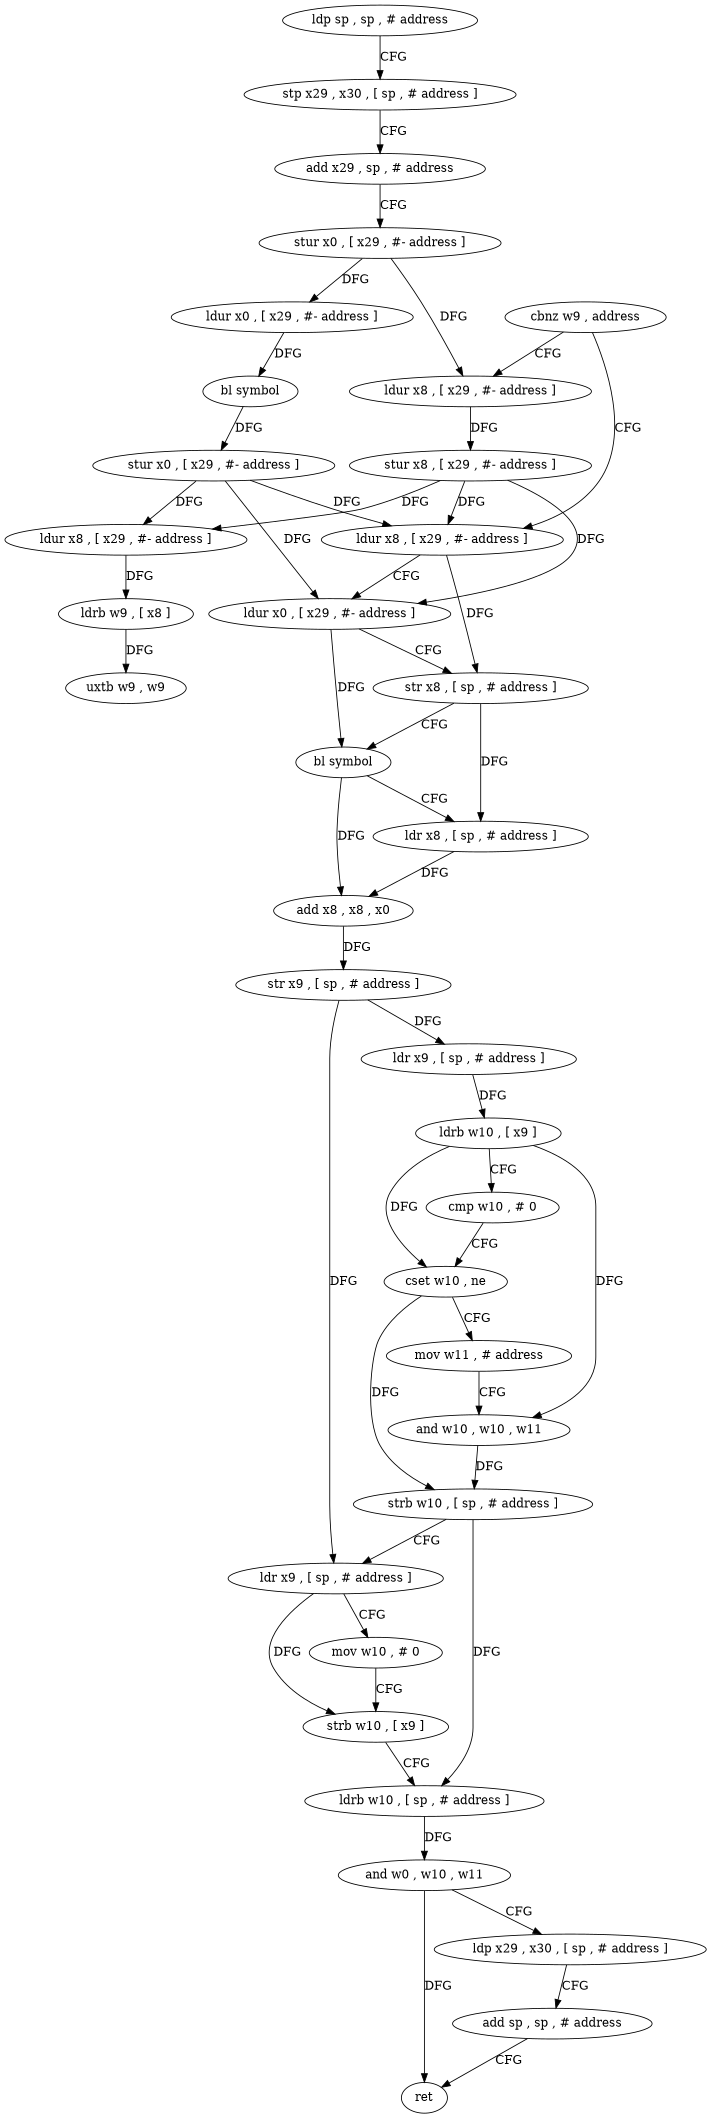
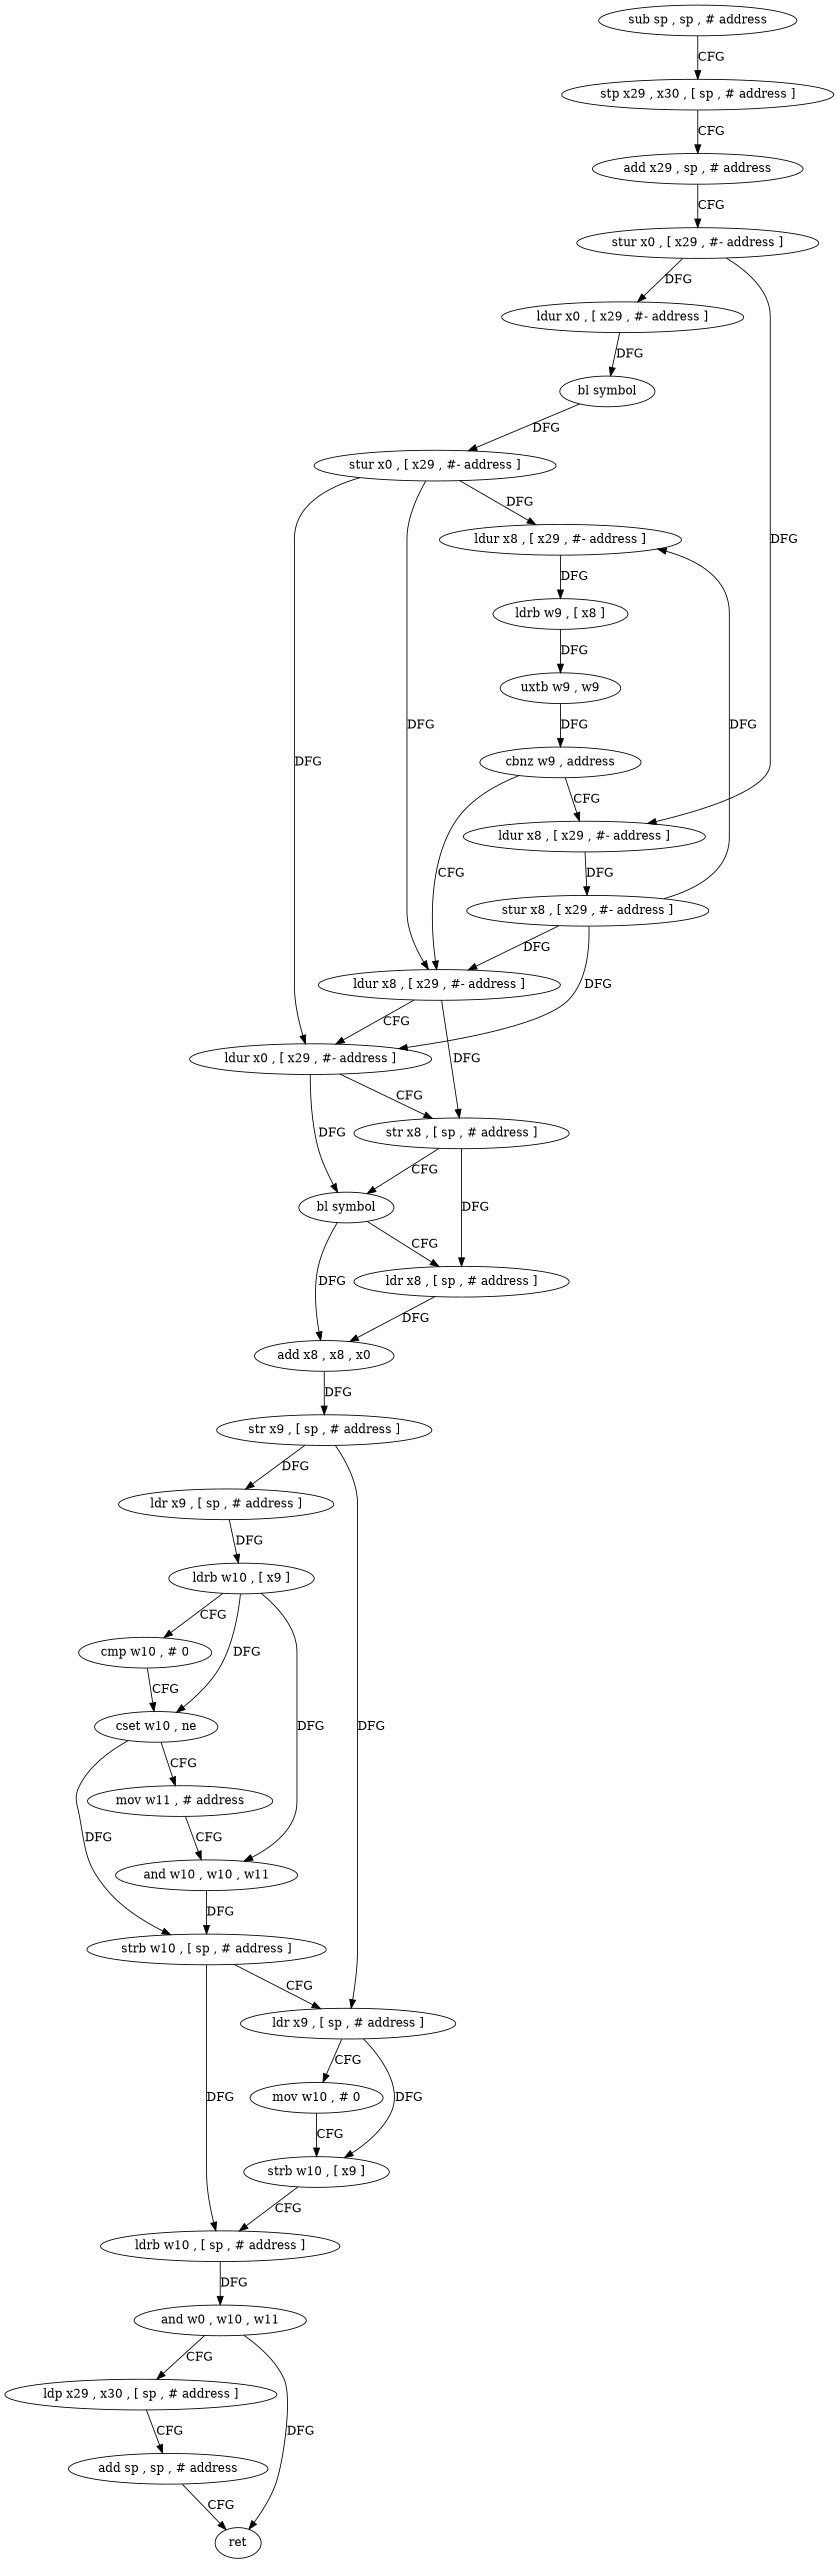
node "ldp sp , sp , # address": label "ldp sp , sp , # address" -> "sub sp , sp , # address"
edge "uxtb w9 , w9" -> "cbnz w9 , address": added, label "DFG"
